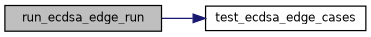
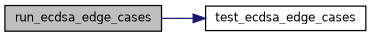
node "run_ecdsa_edge_run": label "run_ecdsa_edge_run" -> "run_ecdsa_edge_cases"
